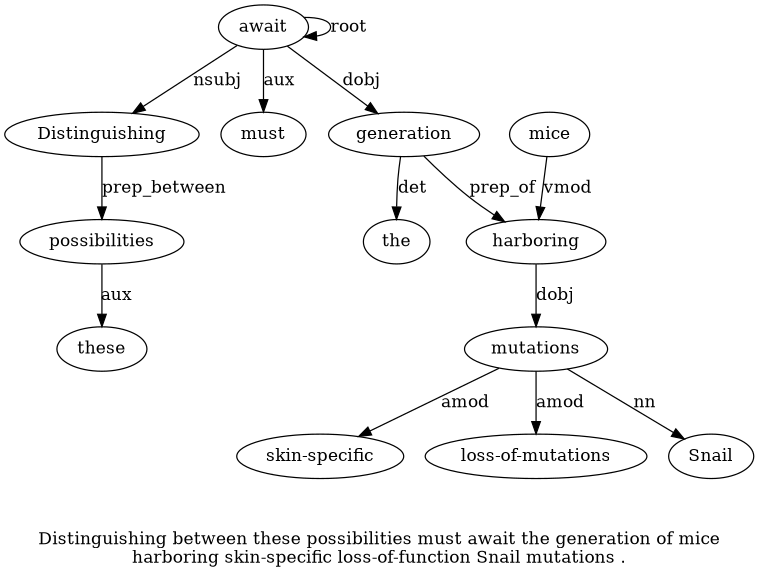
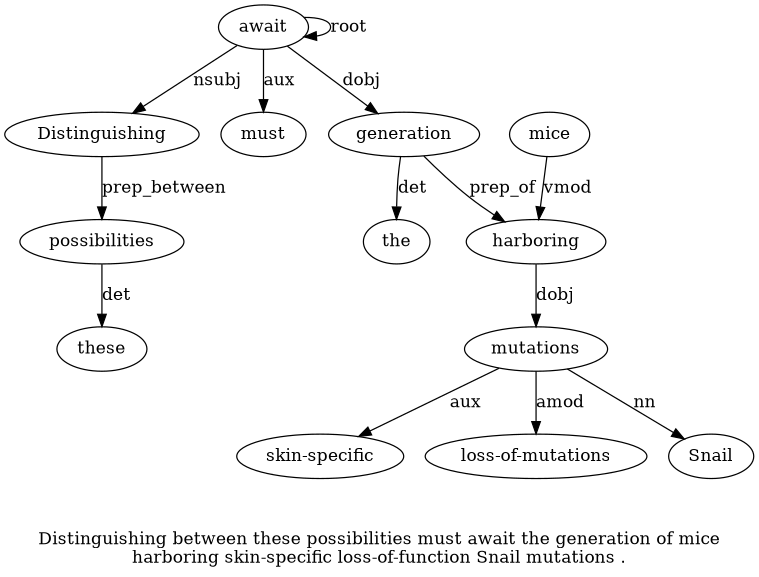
edge "possibilities" -> "these": label "aux" -> "det"
edge "mutations" -> "skin-specific": label "amod" -> "aux"
